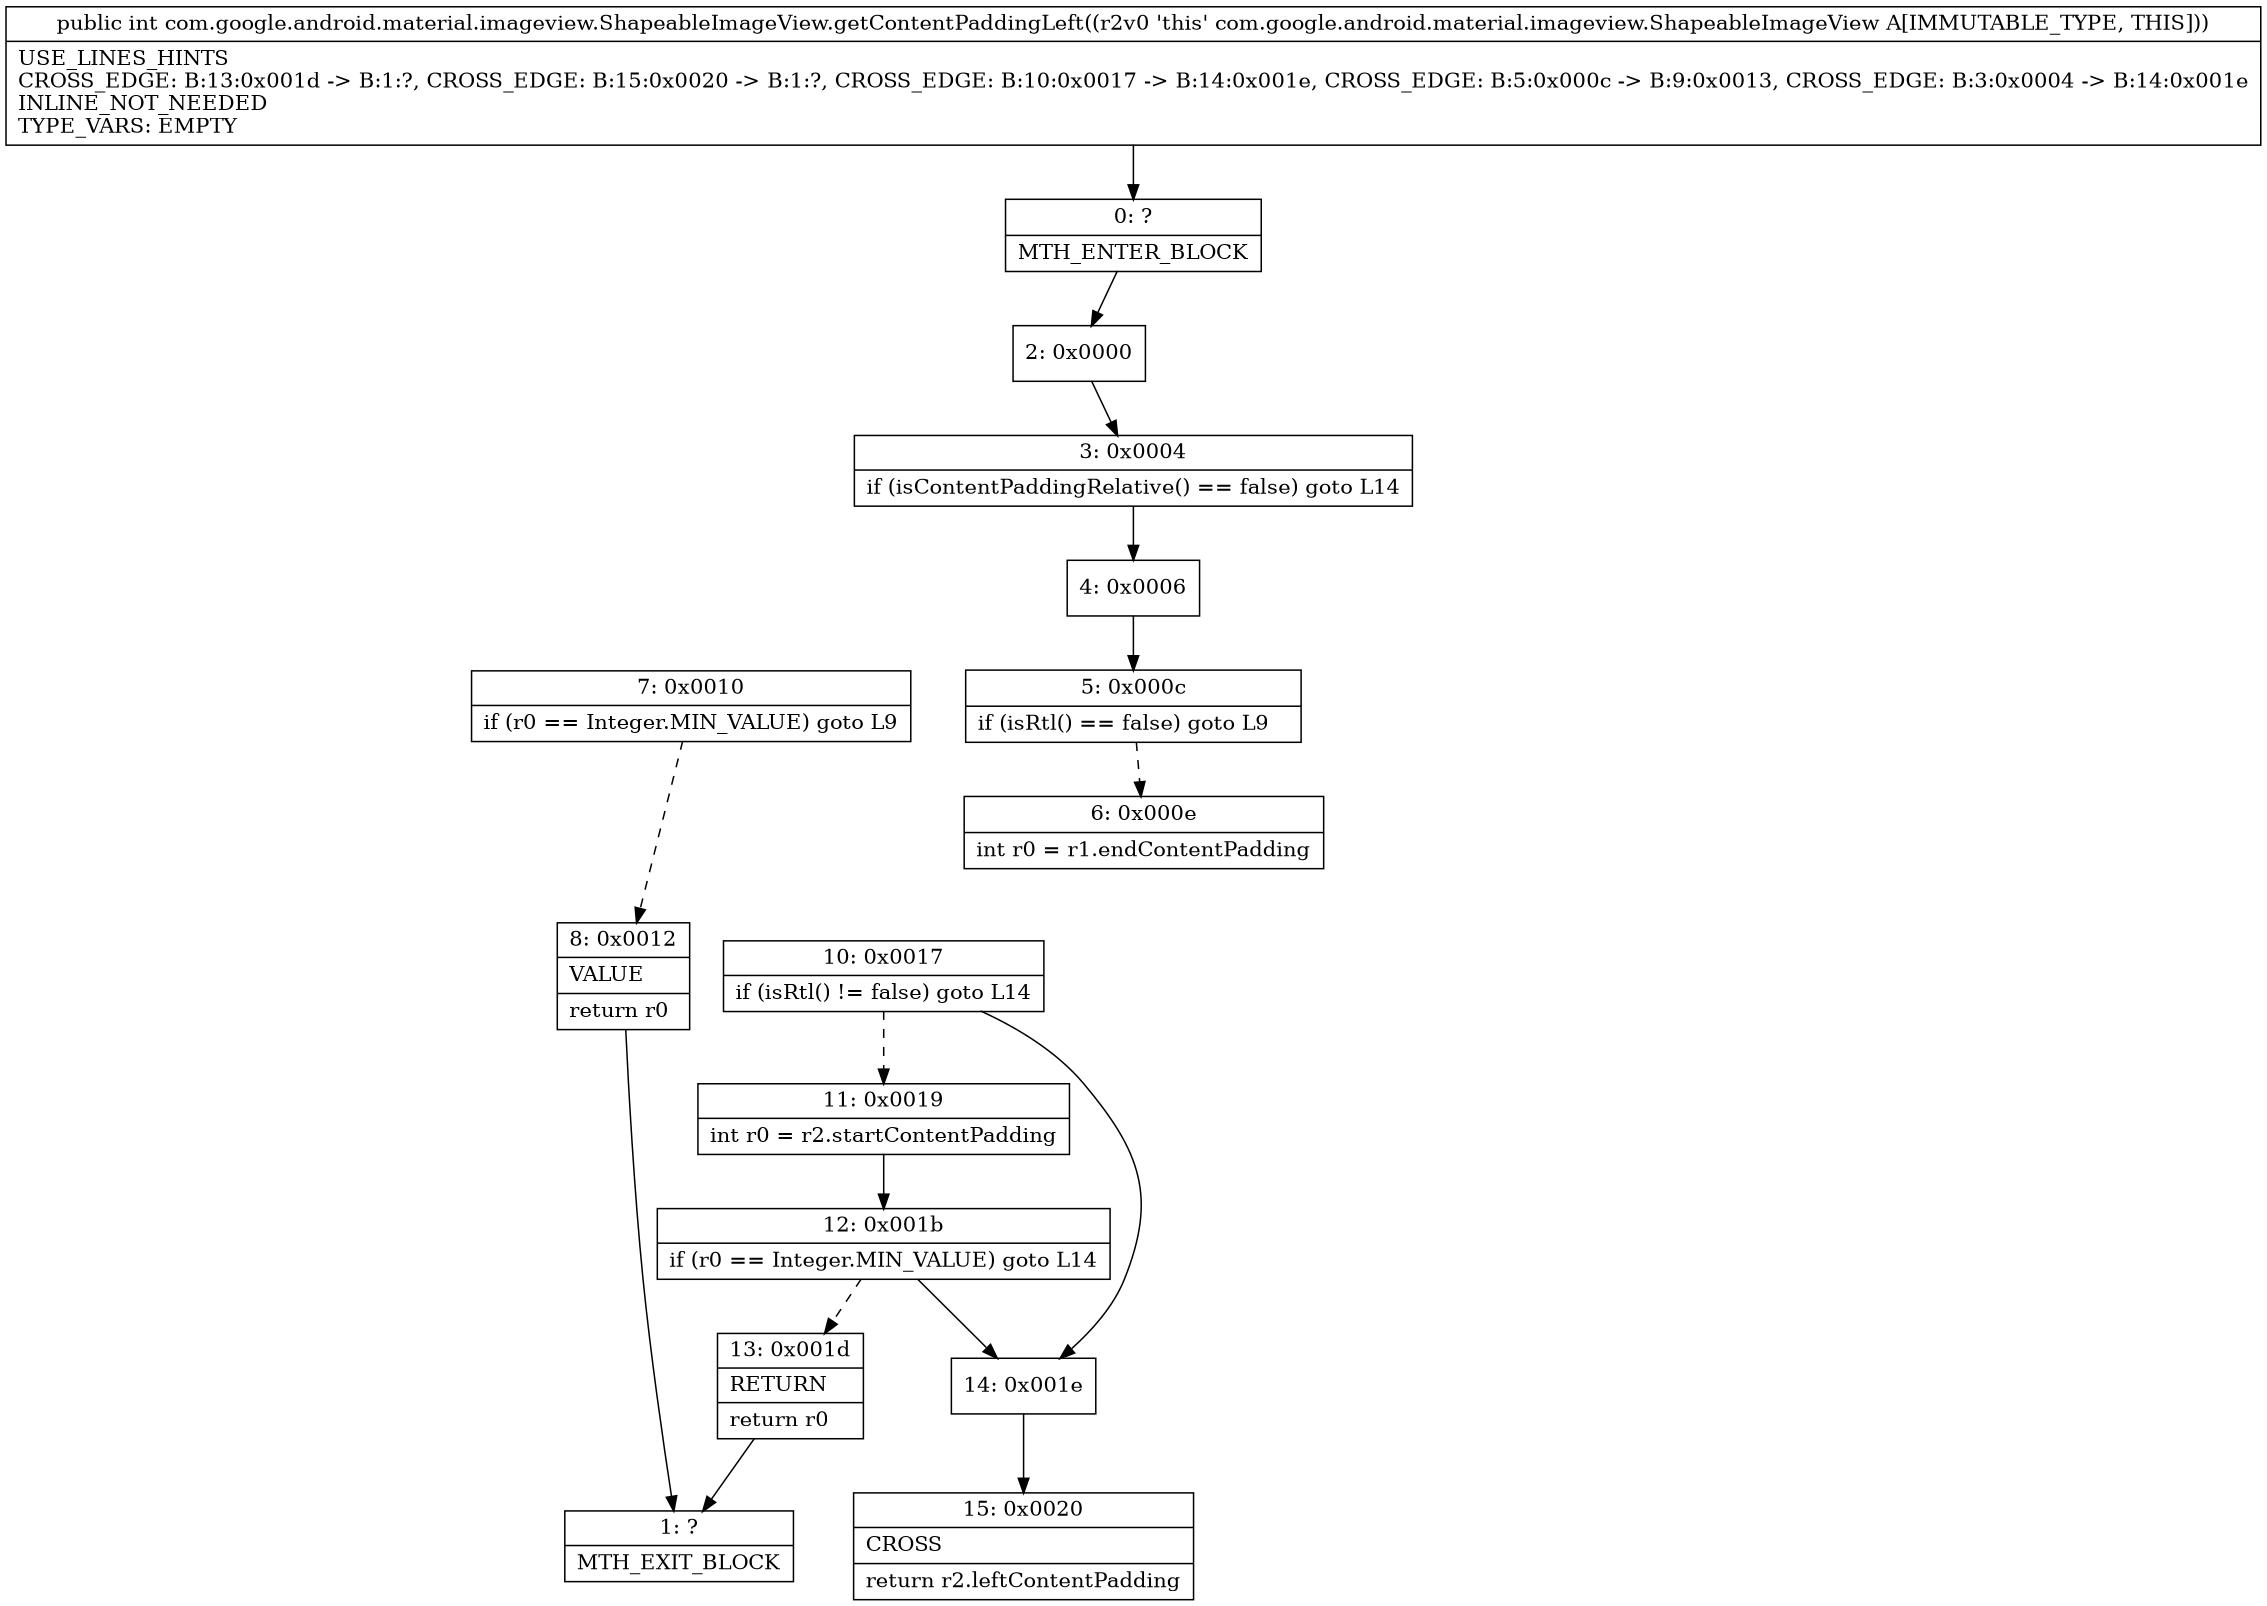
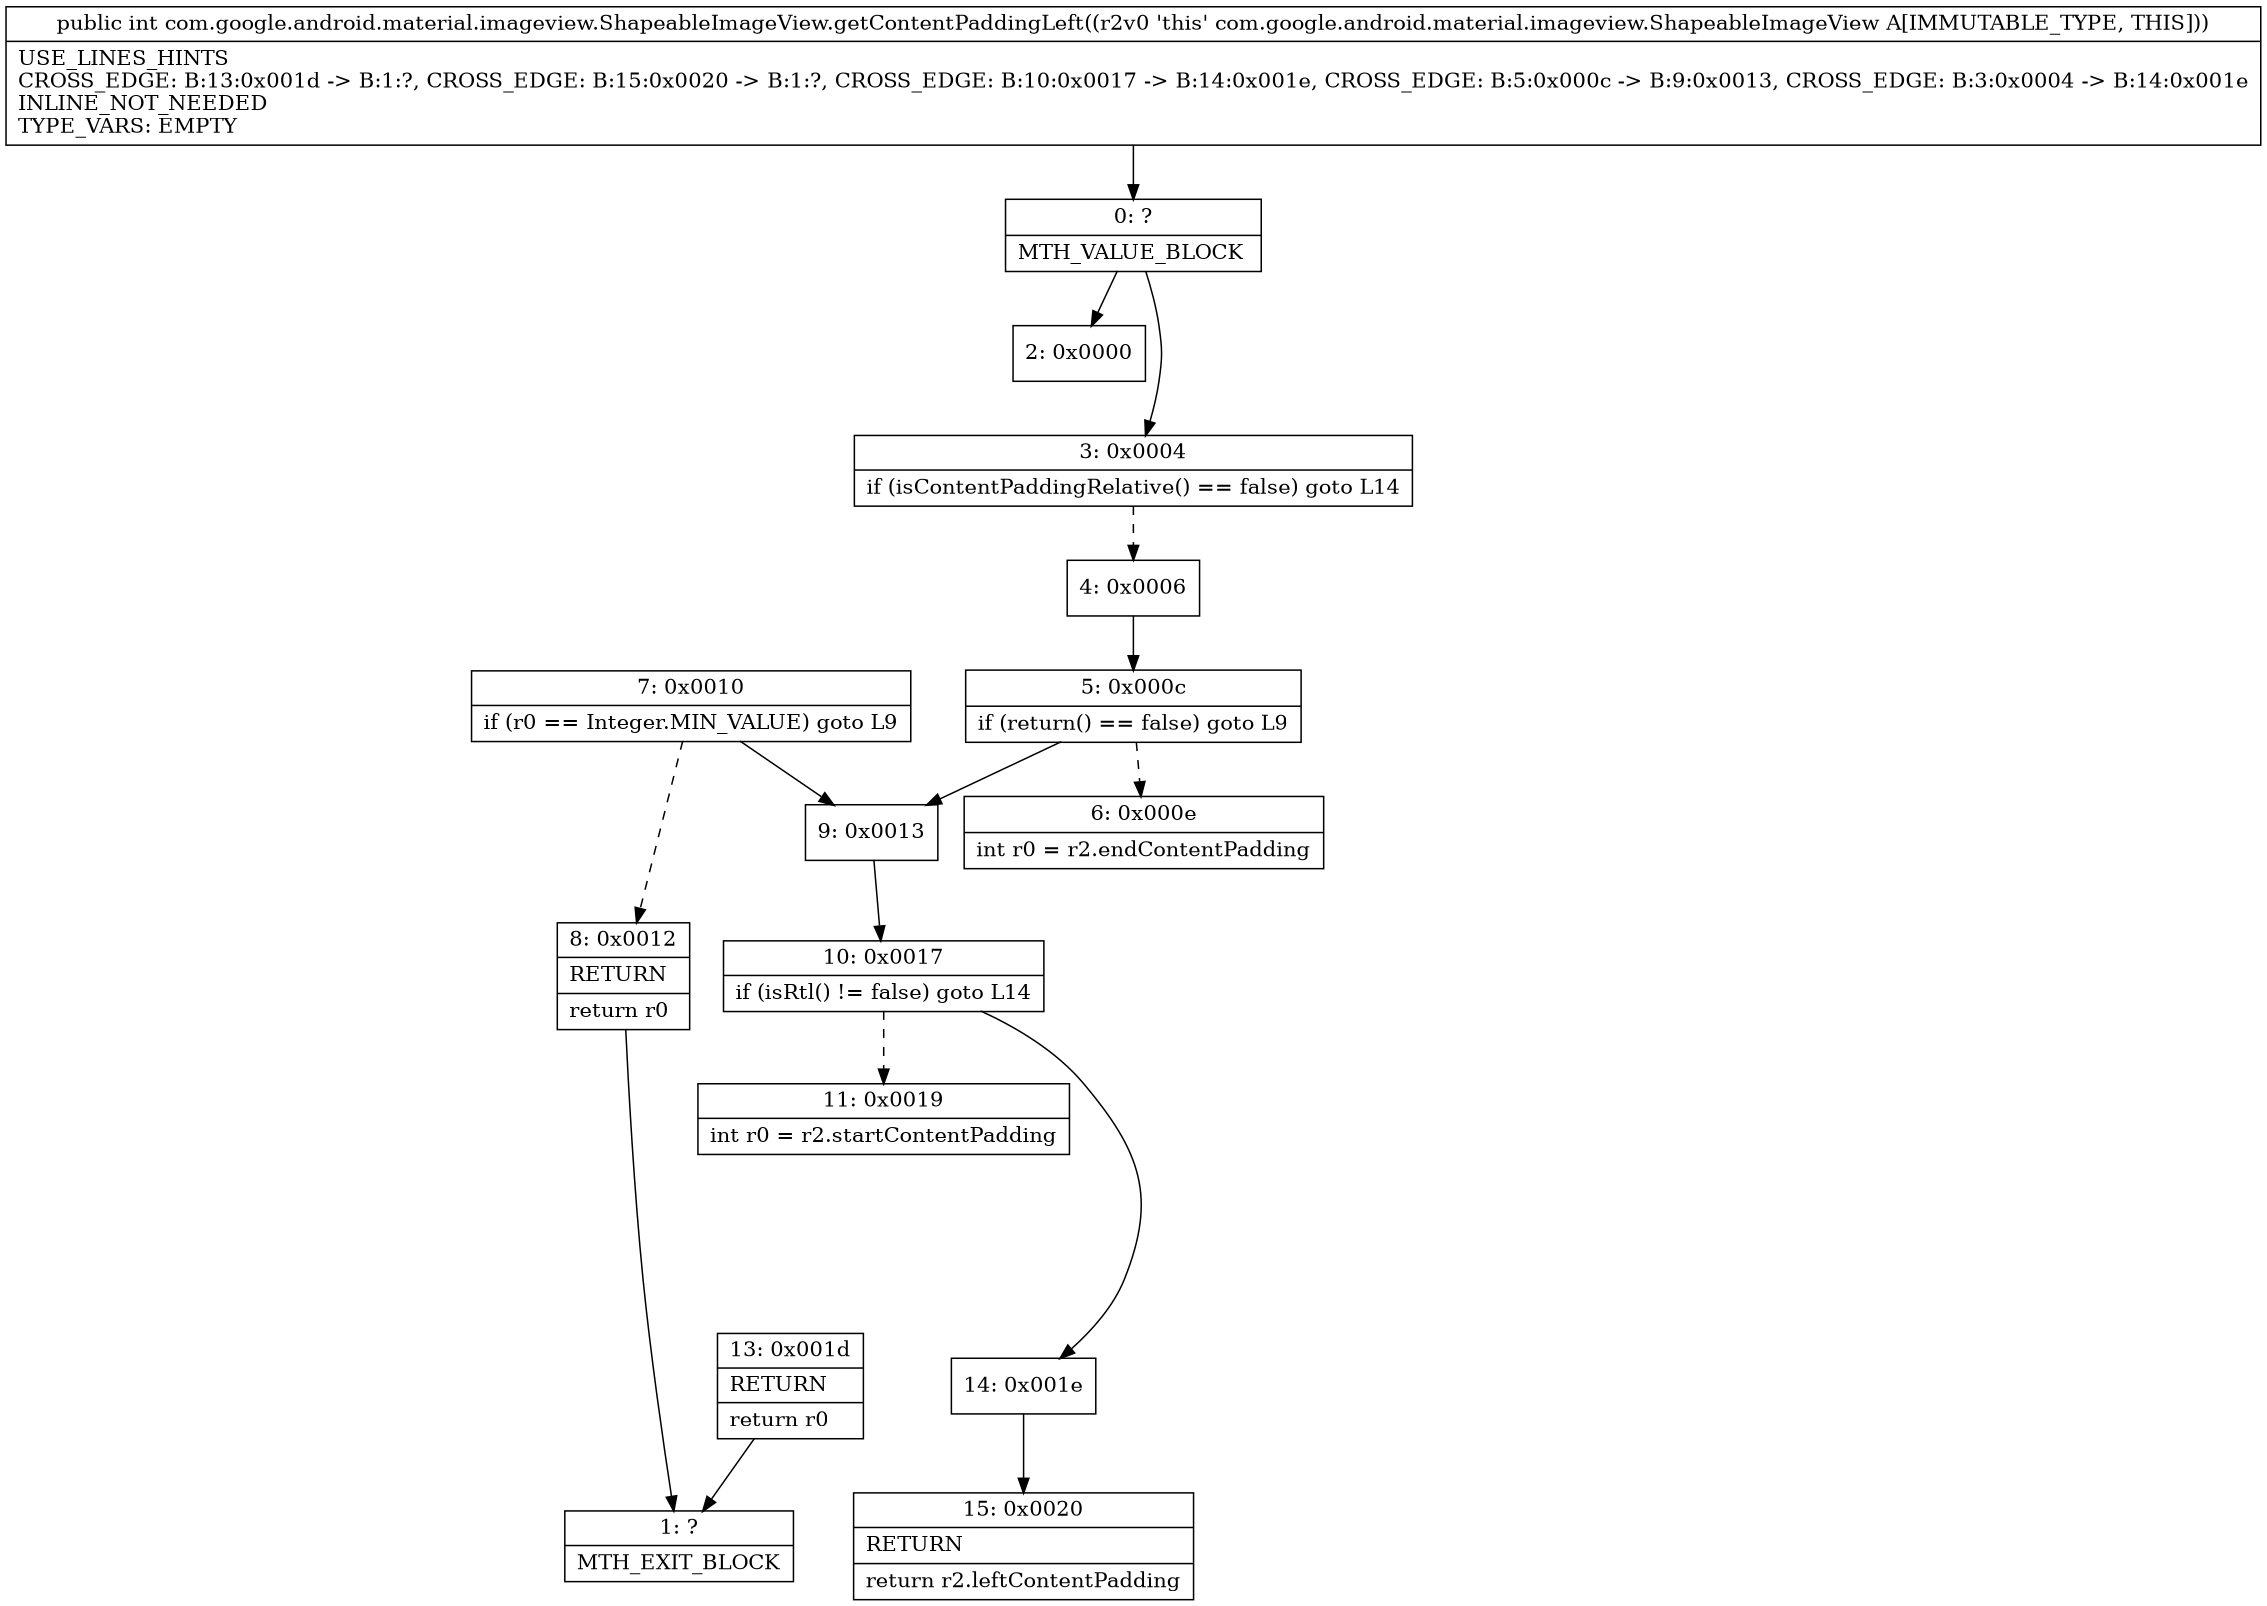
node "0: ?": text "MTH_ENTER_BLOCK" -> "MTH_VALUE_BLOCK"
edge "2: 0x0000" -> "3: 0x0004": now "0: ?" -> "3: 0x0004"
edge "3: 0x0004" -> "4: 0x0006": style solid -> dashed
node "5: 0x000c": text "if (isRtl() == false) goto L9" -> "if (return() == false) goto L9"
node "9: 0x0013": added
node "6: 0x000e": text "int r0 = r1.endContentPadding" -> "int r0 = r2.endContentPadding"
node "8: 0x0012": text "VALUE" -> "RETURN"
node "12: 0x001b": removed
node "15: 0x0020": text "CROSS" -> "RETURN"
